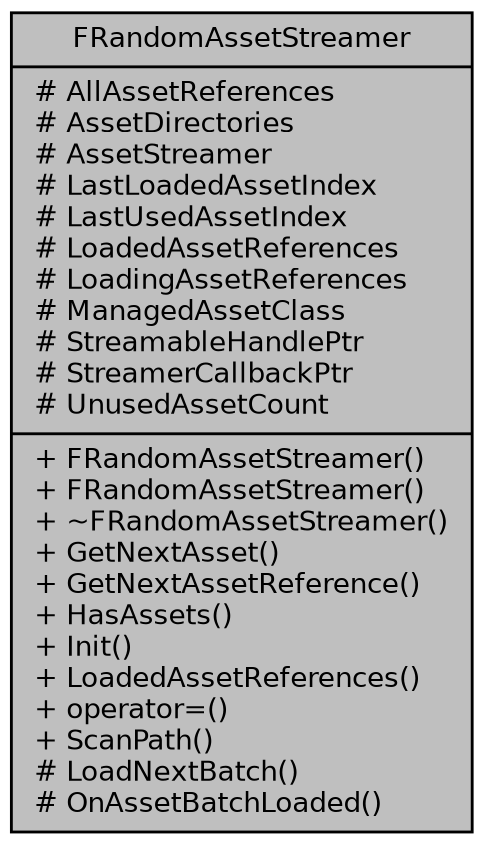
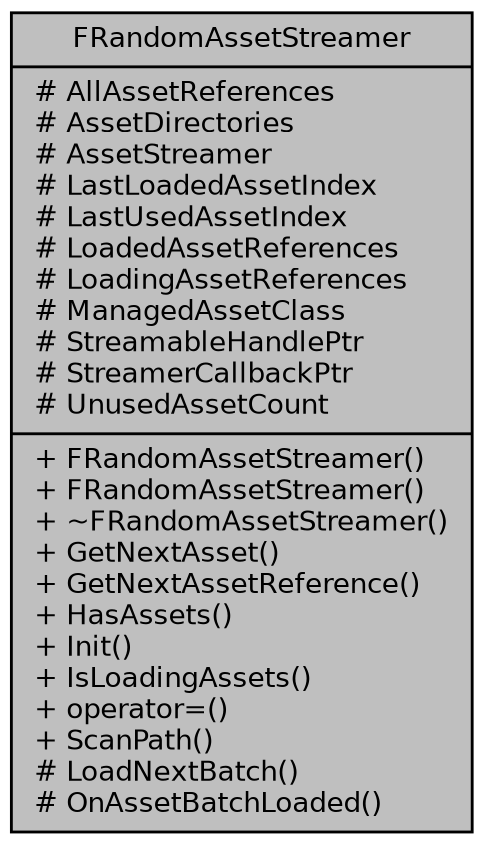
node "FRandomAssetStreamer": text "+ LoadedAssetReferences()" -> "+ IsLoadingAssets()"
